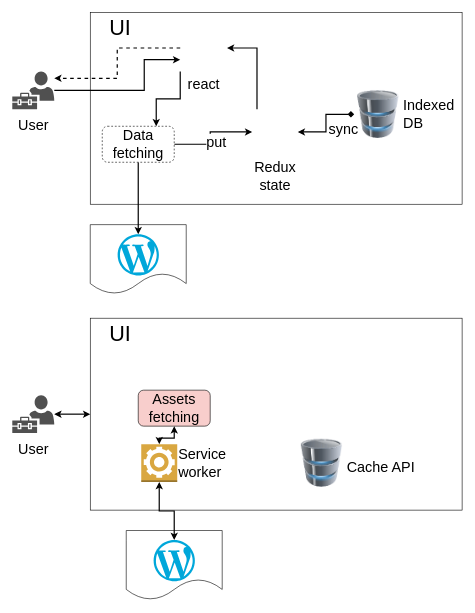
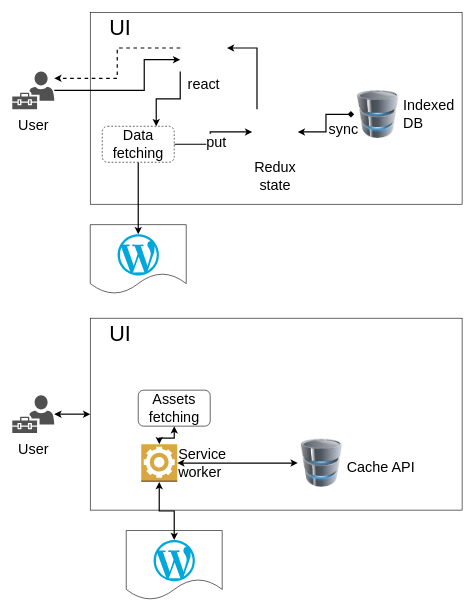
node "Assets fetching": fillcolor #f8cecc -> #ffffff
edge "Service worker" -- "Cache API": added
